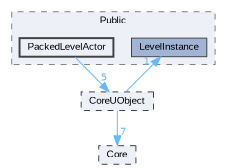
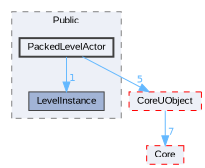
edge "CoreUObject" -> "LevelInstance": now "PackedLevelActor" -> "LevelInstance"
node "CoreUObject": color grey25 -> red
node "Core": color grey25 -> red
